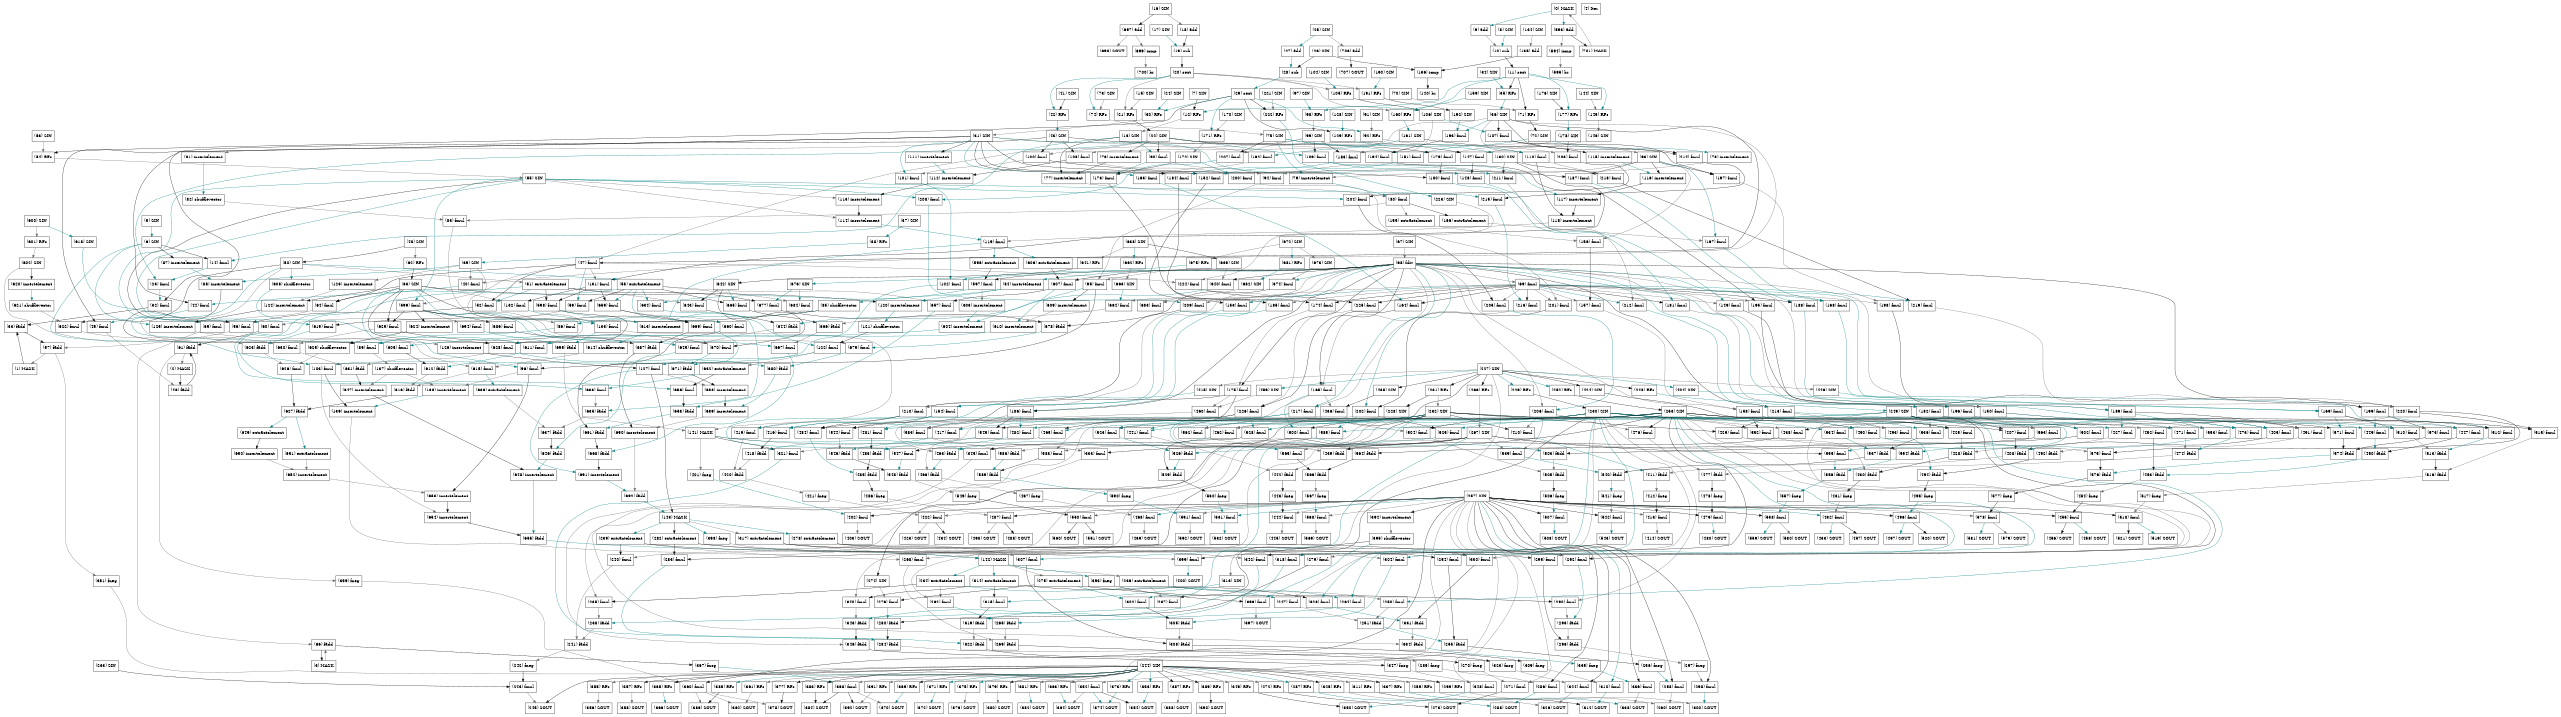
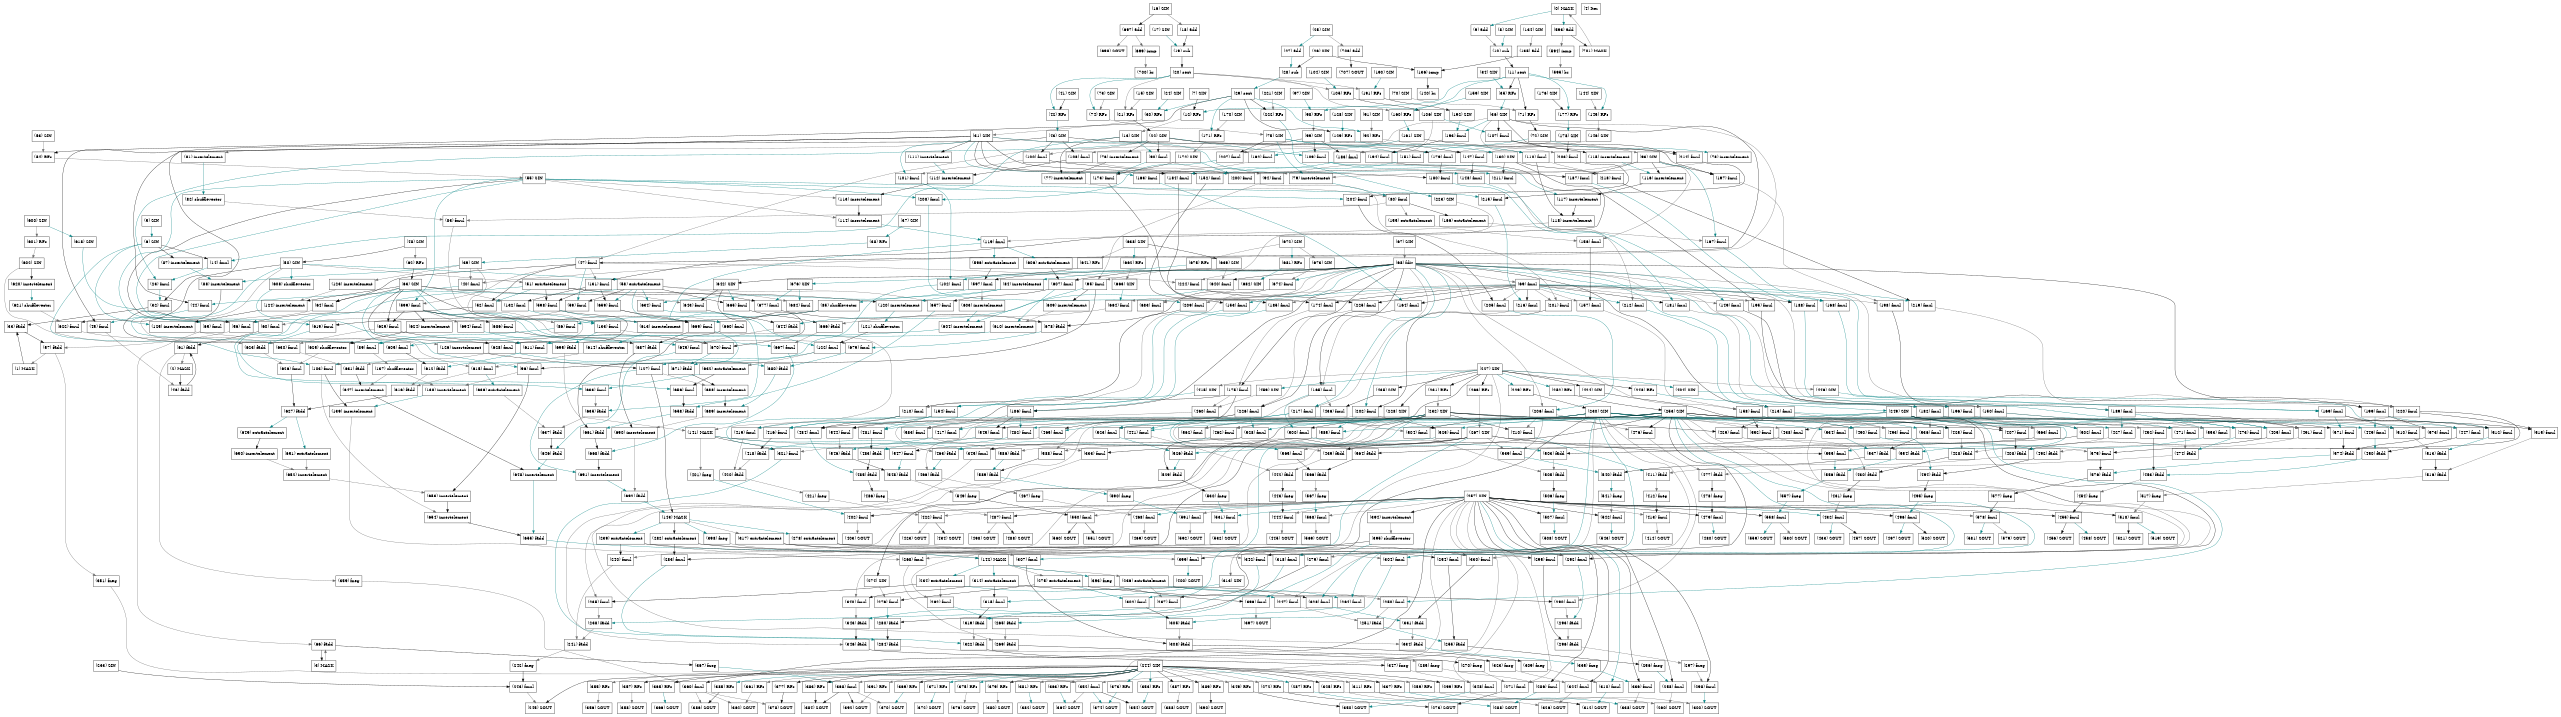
edge "(231) RFs" -> "(228) SIN": now "(227) SIN" -> "(228) SIN"
